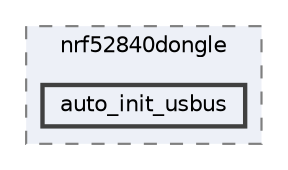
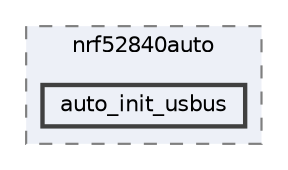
cluster "nrf52840dongle": label "nrf52840dongle" -> "nrf52840auto"
